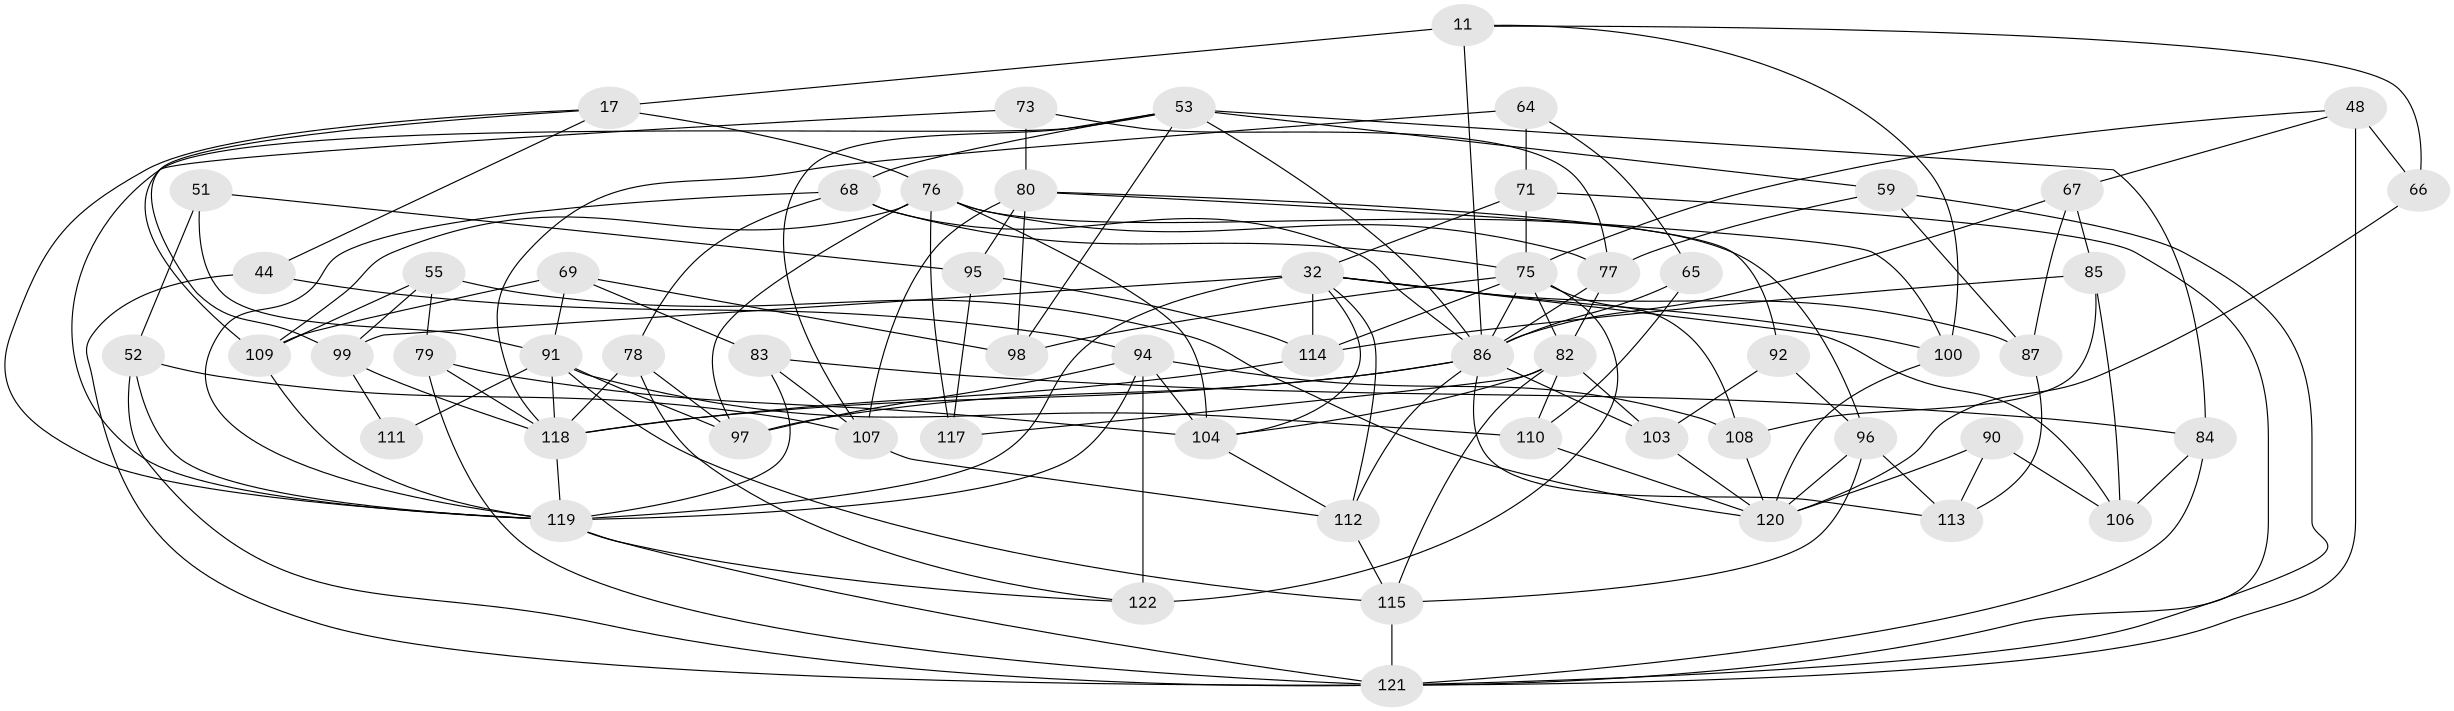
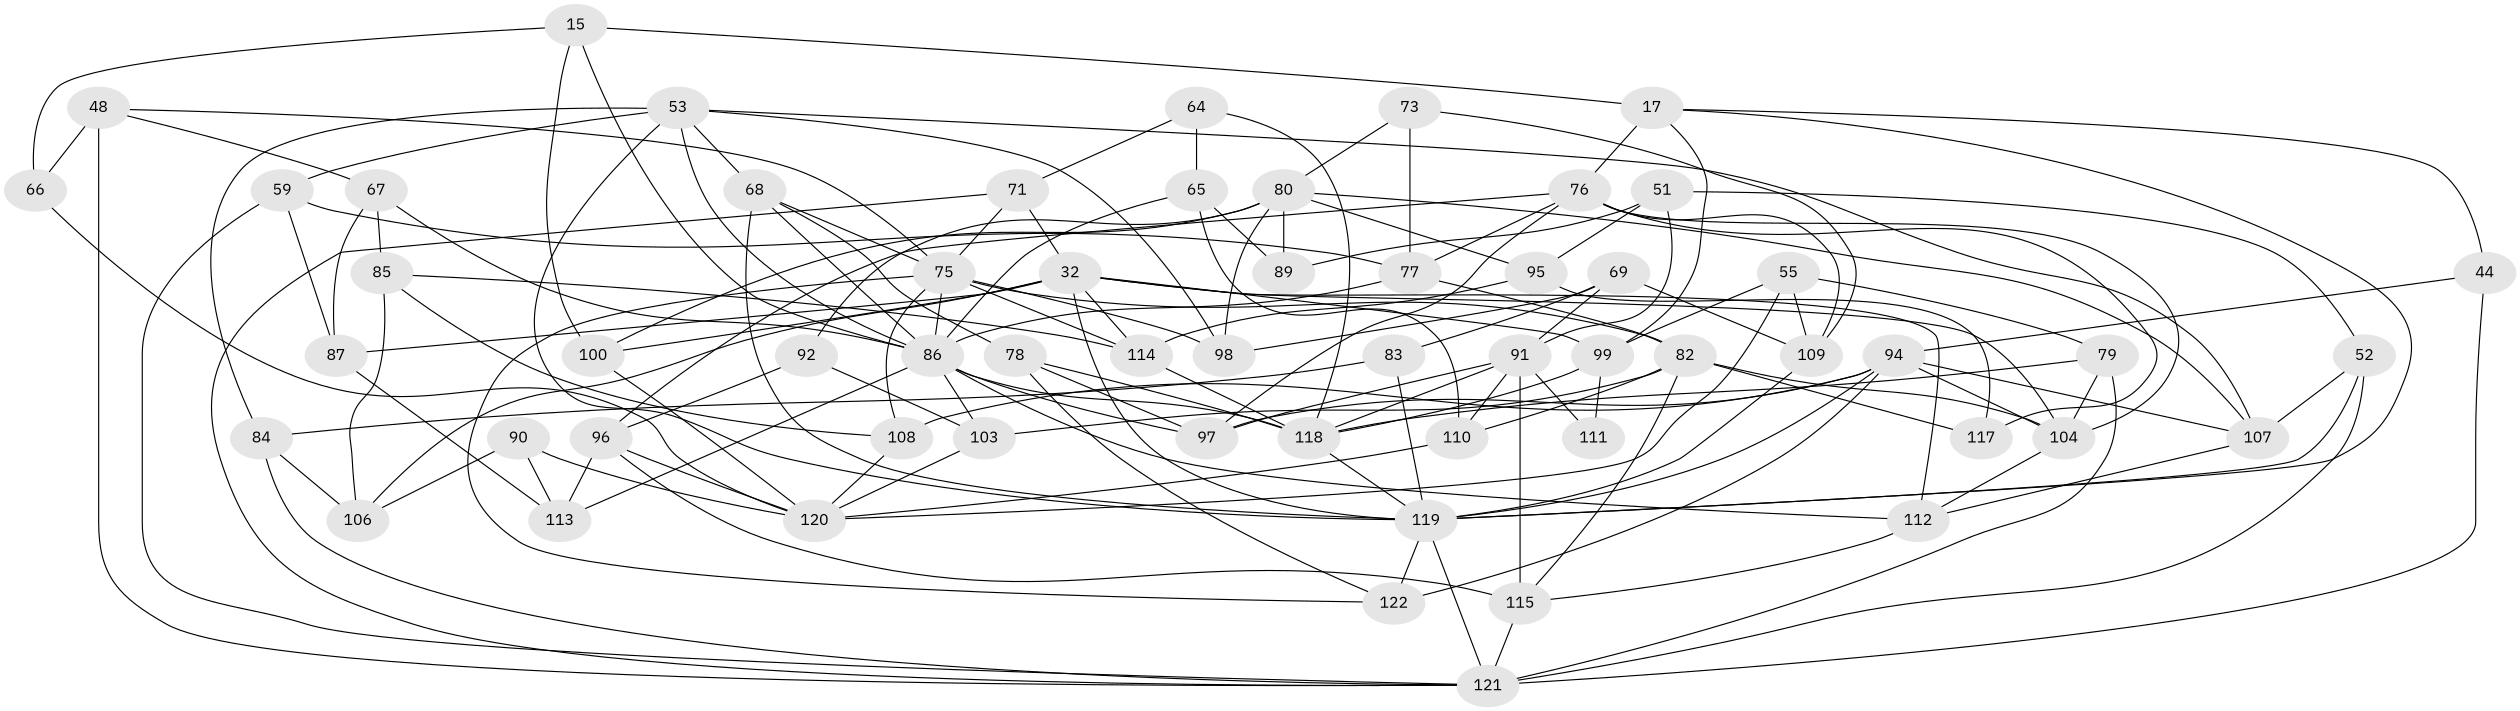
node "11": label "11" -> "15"
node "89": added
edge "83" -- "107": now "94" -- "107"
